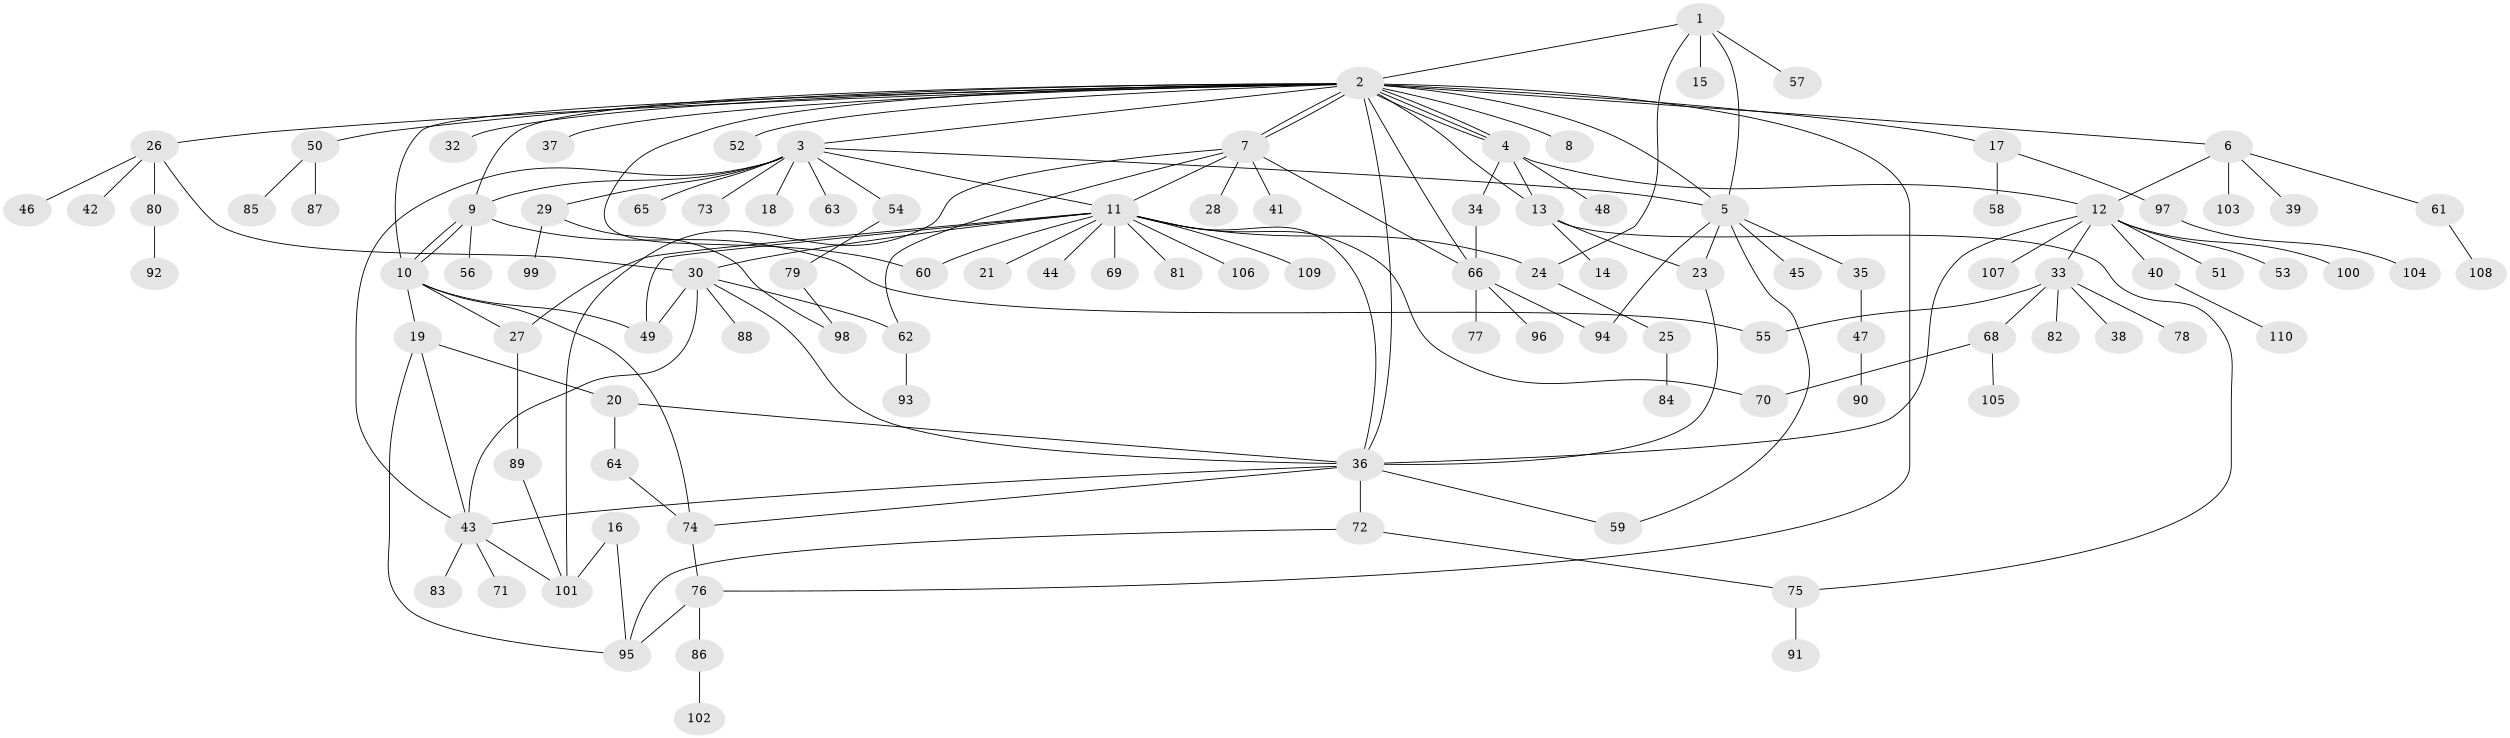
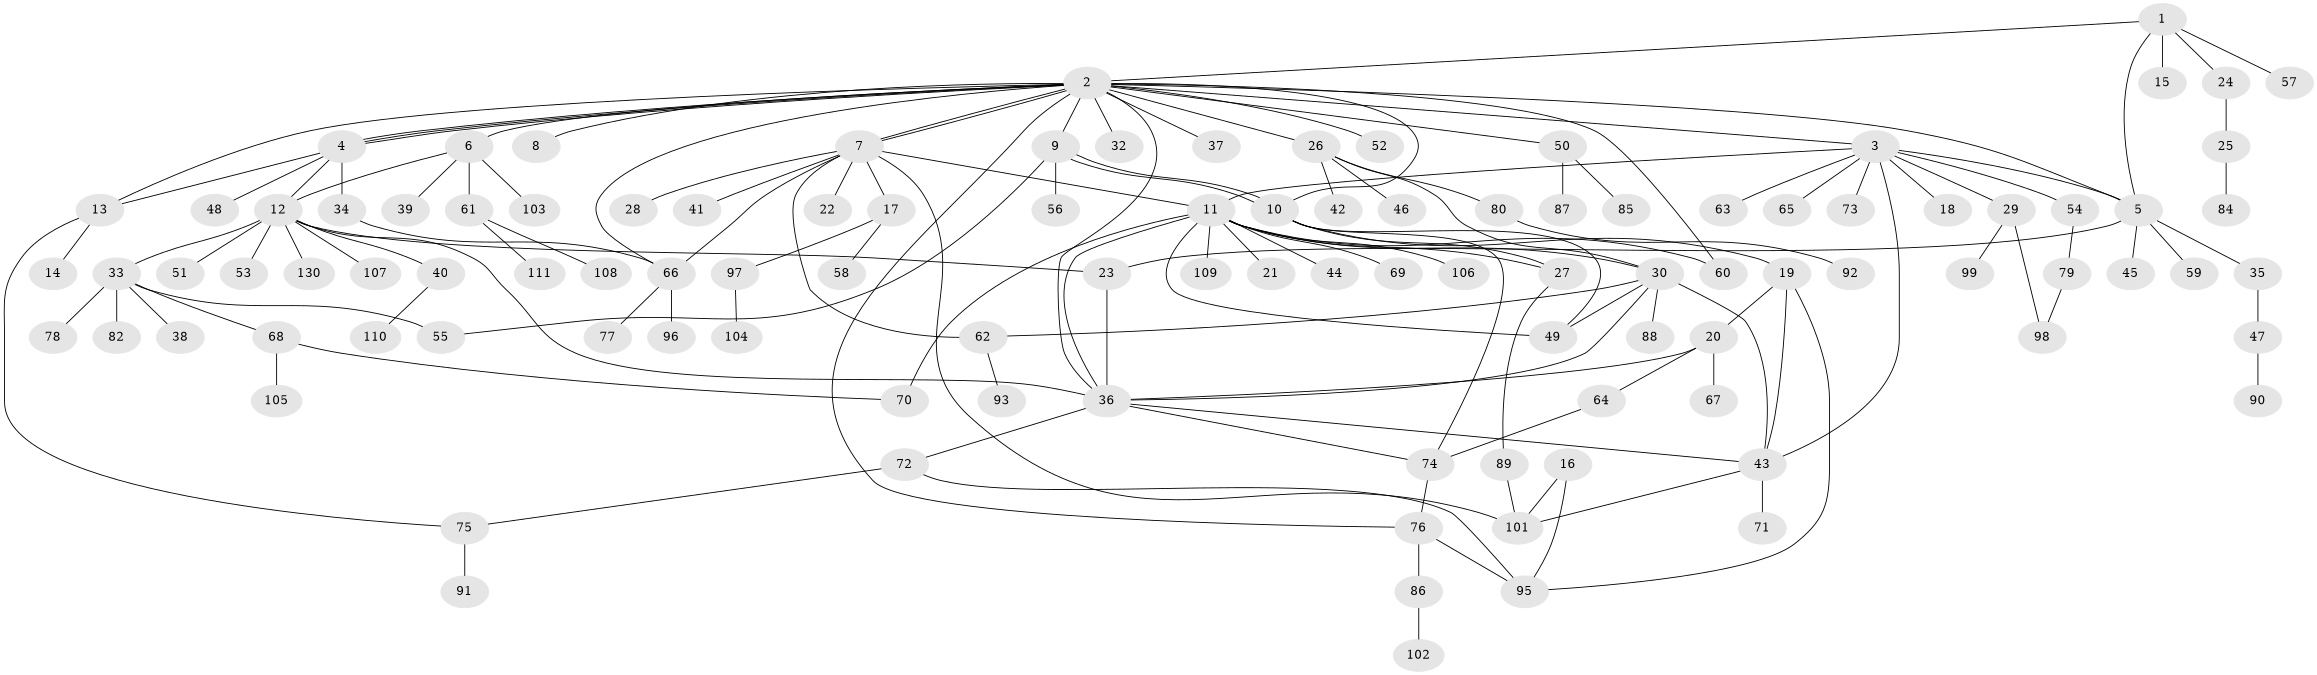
edge "2" -- "17": now "7" -- "17"
edge "3" -- "9": removed
node "22": added
edge "11" -- "24": removed
edge "13" -- "23": now "12" -- "23"
node "111": added
node "81": removed
node "100": label "100" -> "130"
node "94": removed
node "67": added
edge "36" -- "59": removed
node "83": removed
